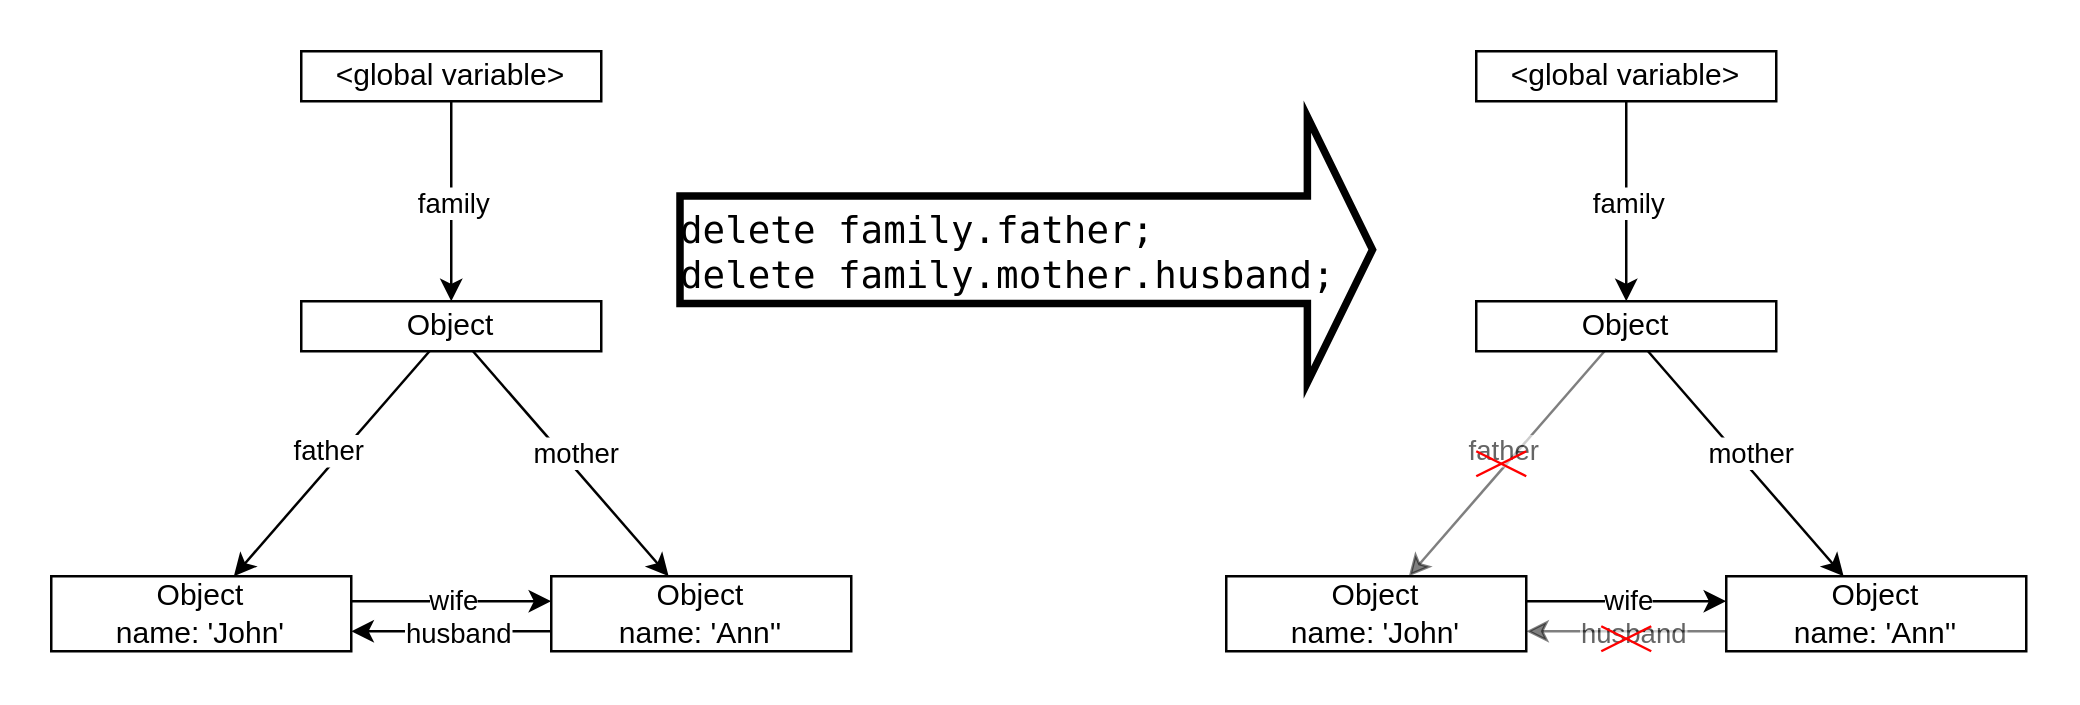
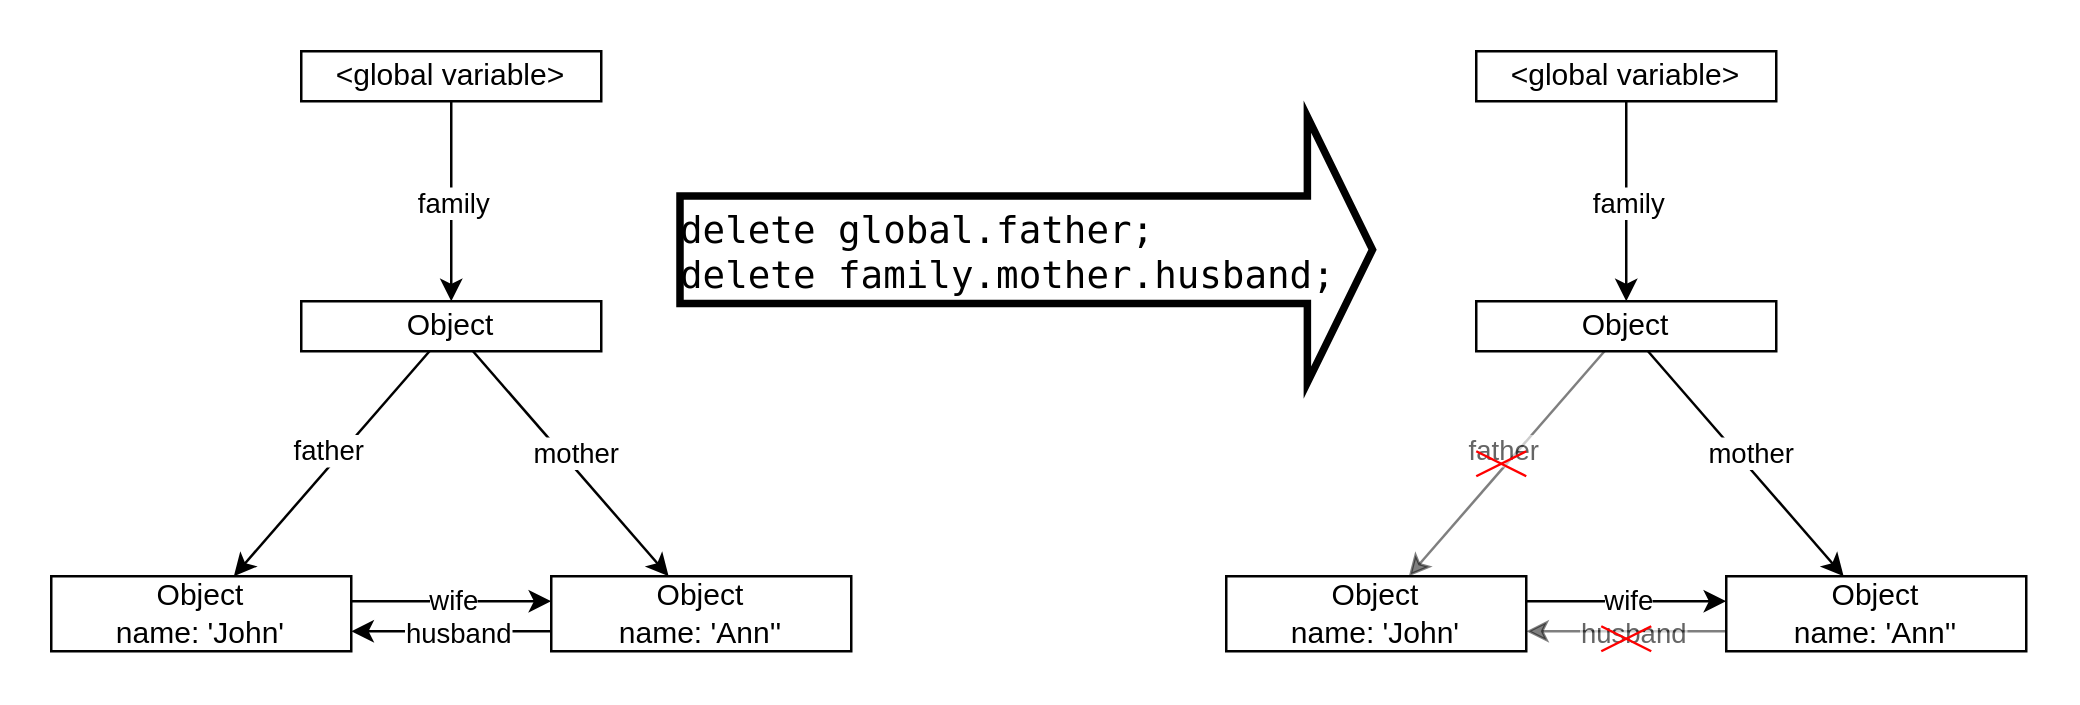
node "delete family.father; delete family.mother.husband;": label "delete family.father; delete family.mother.husband;" -> "delete global.father; delete family.mother.husband;"
